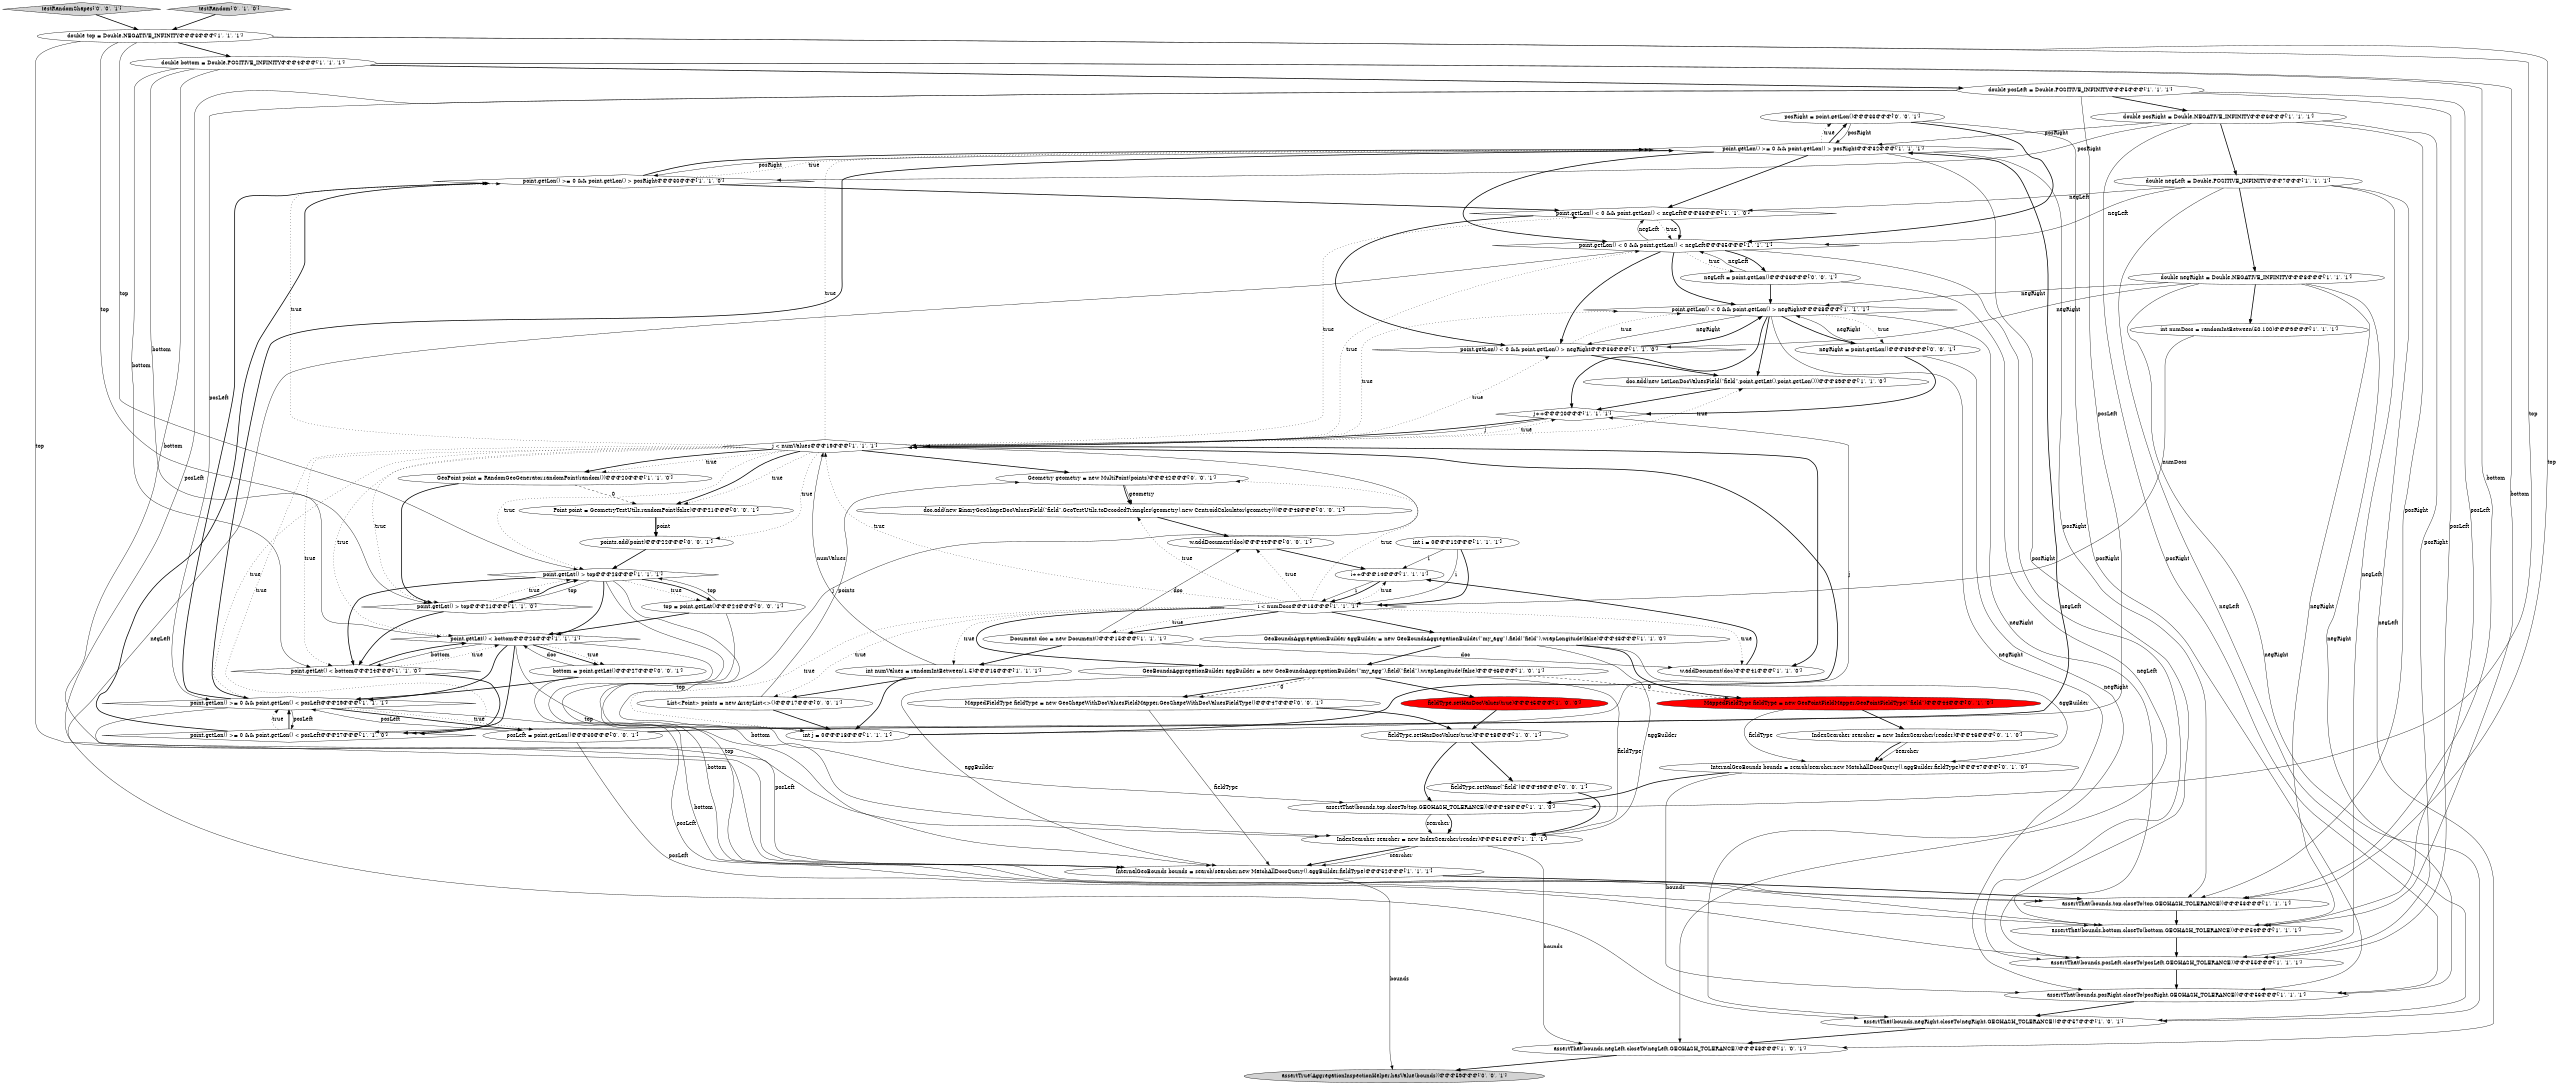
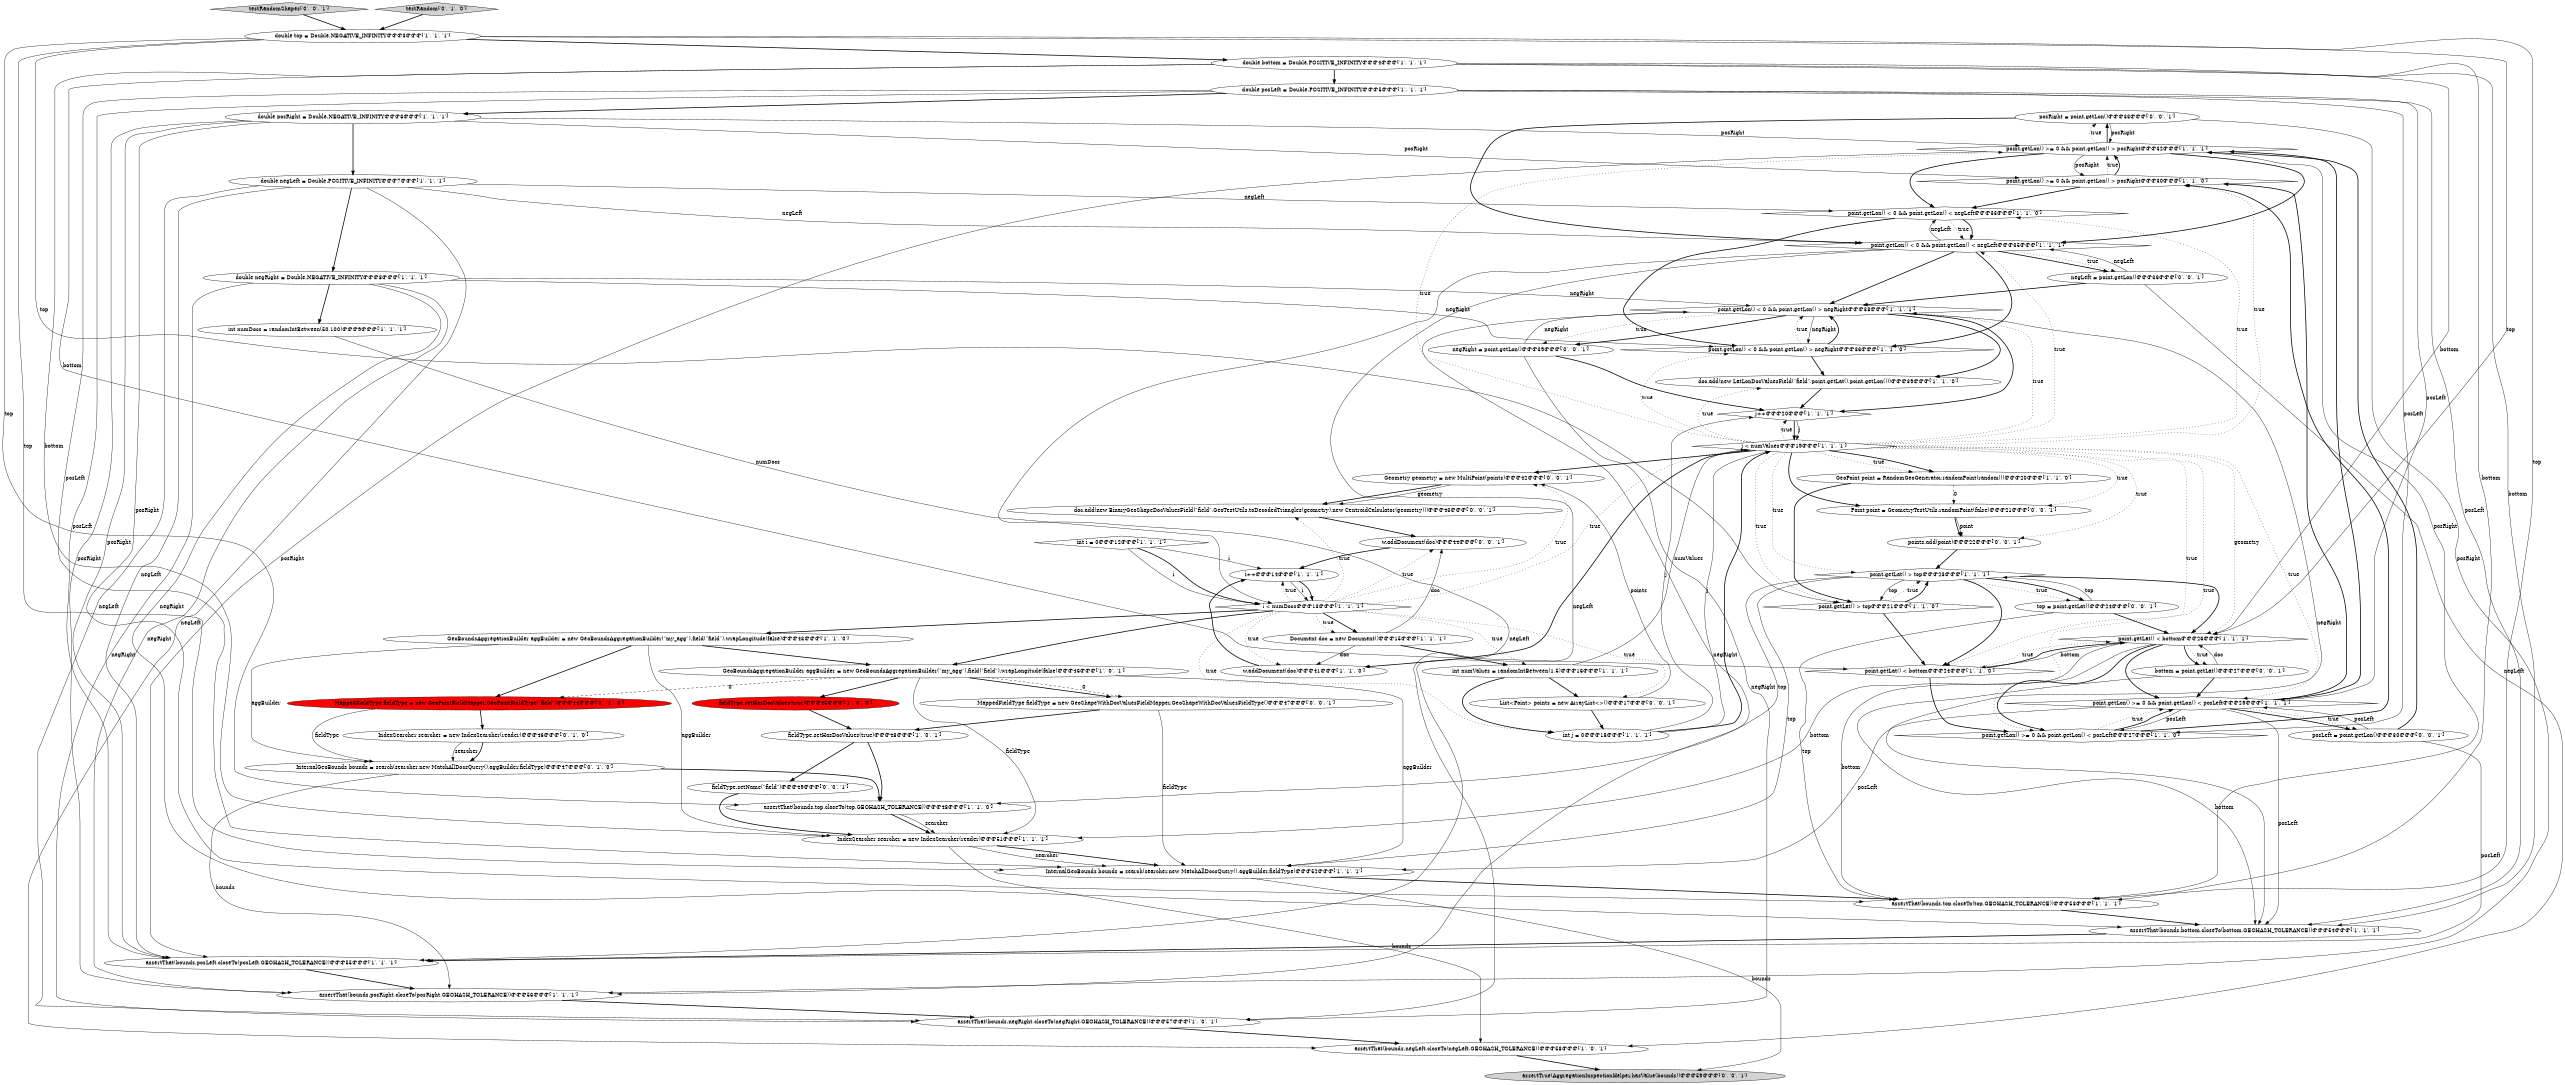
edge "double top = Double.NEGATIVE_INFINITY@@@3@@@['1', '1', '1']" -> "point.getLat() > top@@@23@@@['1', '1', '1']": now "double top = Double.NEGATIVE_INFINITY@@@3@@@['1', '1', '1']" -> "point.getLat() < bottom@@@26@@@['1', '1', '1']"
edge "j < numValues@@@19@@@['1', '1', '1']" -> "point.getLat() < bottom@@@26@@@['1', '1', '1']": label "true" -> "geometry"
node "int i = 0@@@12@@@['1', '1', '1']": shape ellipse -> diamond
